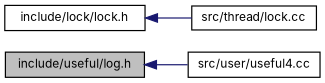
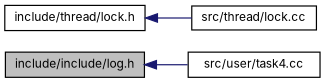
node "include/lock/lock.h": label "include/lock/lock.h" -> "include/thread/lock.h"
node "include/useful/log.h": label "include/useful/log.h" -> "include/include/log.h"
node "src/user/useful4.cc": label "src/user/useful4.cc" -> "src/user/task4.cc"
